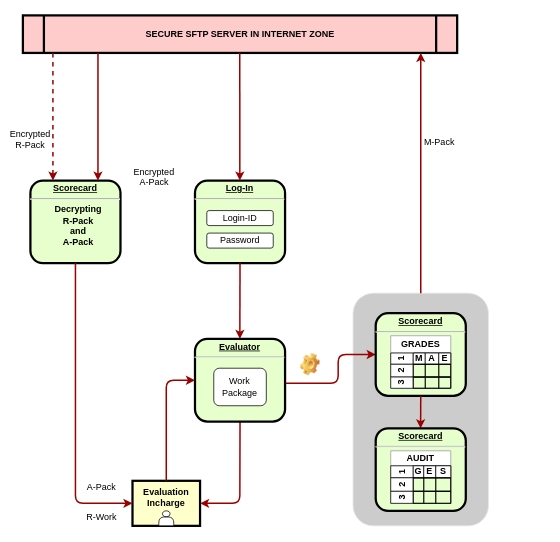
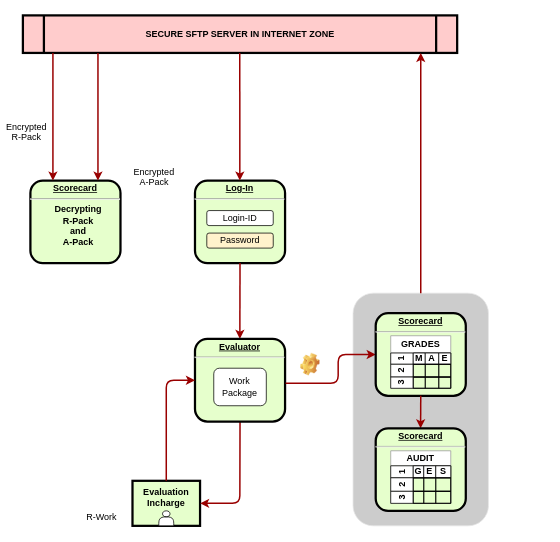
edge "SECURE SFTP SERVER IN INTERNET ZONE" -> "Scorecard Decrypting R-Pack and A-Pack": style dashed -> solid
node "Encrypted R-Pack": moved (30, 135) -> (27, 128)
node "M-Pack": removed
node "Password": fillcolor #ffffff -> #fff2cc
edge "Scorecard Decrypting R-Pack and A-Pack" -> "Evaluation Incharge": removed
node "A-Pack": removed
node "Evaluation Incharge": fillcolor #ffffcc -> #e6ffcc
